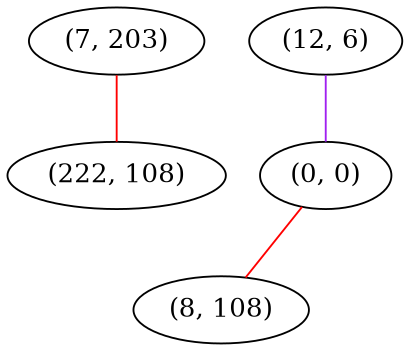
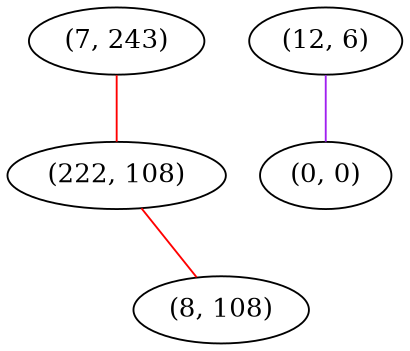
node "(7, 203)": label "(7, 203)" -> "(7, 243)"
edge "(0, 0)" -- "(8, 108)": now "(222, 108)" -- "(8, 108)"
